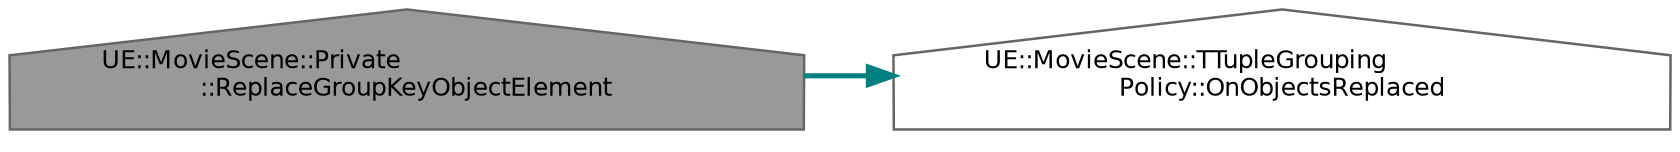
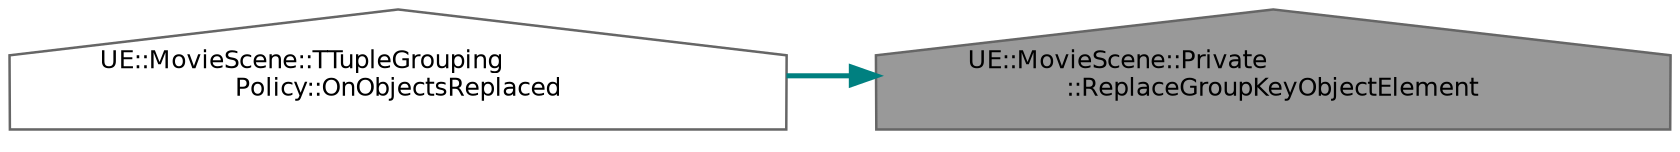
edge "UE::MovieScene::Private ::ReplaceGroupKeyObjectElement" -> "UE::MovieScene::TTupleGrouping Policy::OnObjectsReplaced": reversed
